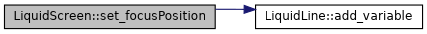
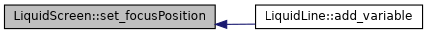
edge "LiquidScreen::set_focusPosition" -> "LiquidLine::add_variable": reversed
